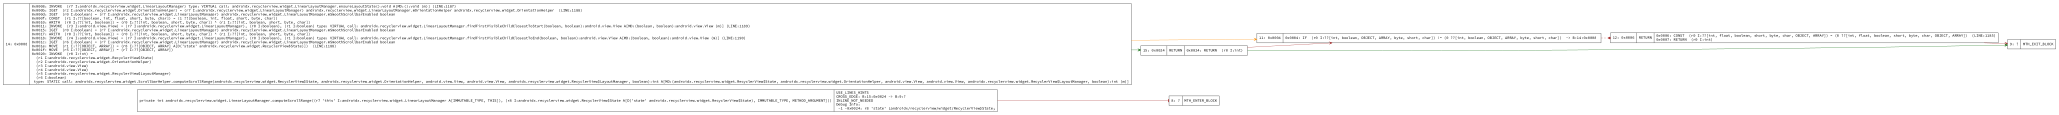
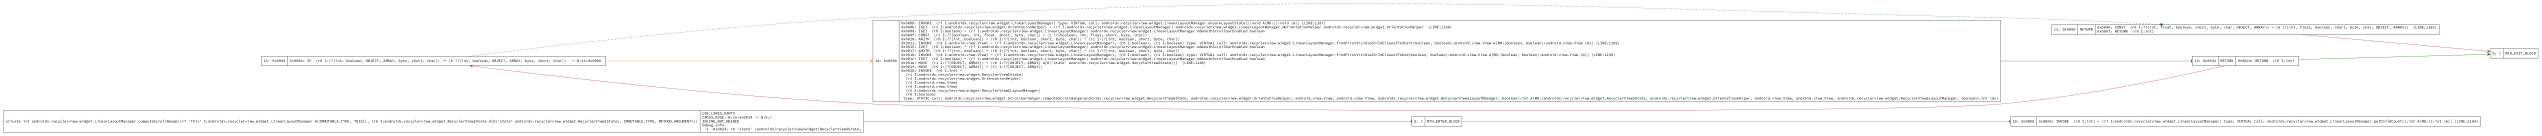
edge "11: 0x0004" -> "12: 0x0006": color brown -> darkgreen
edge "14: 0x0008" -> "11: 0x0004": reversed
edge "14: 0x0008" -> "15: 0x0024": arrowhead vee -> tee
node "10: 0x0000": added
